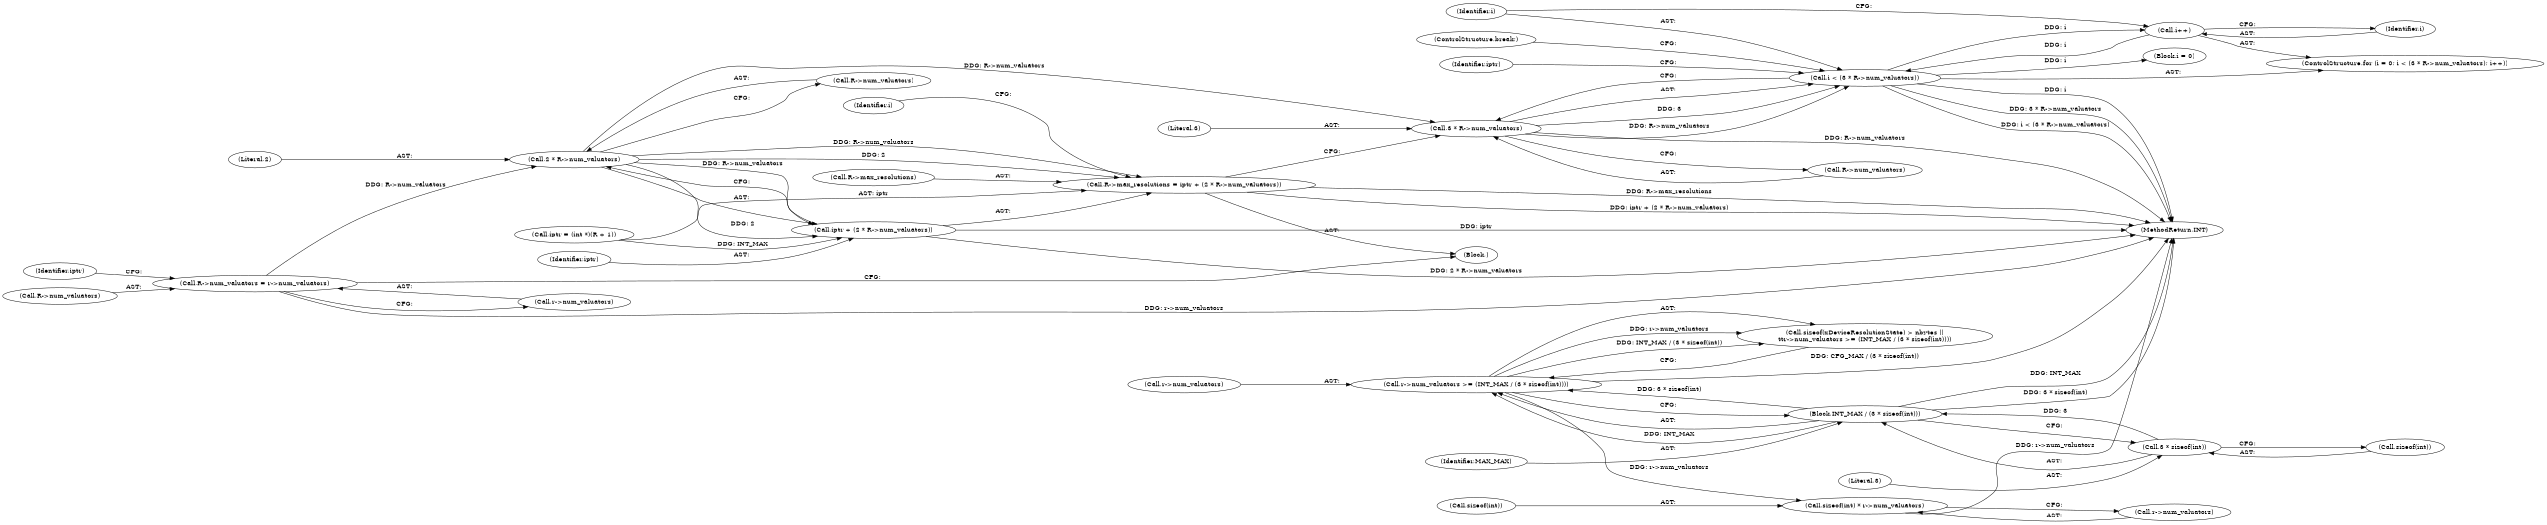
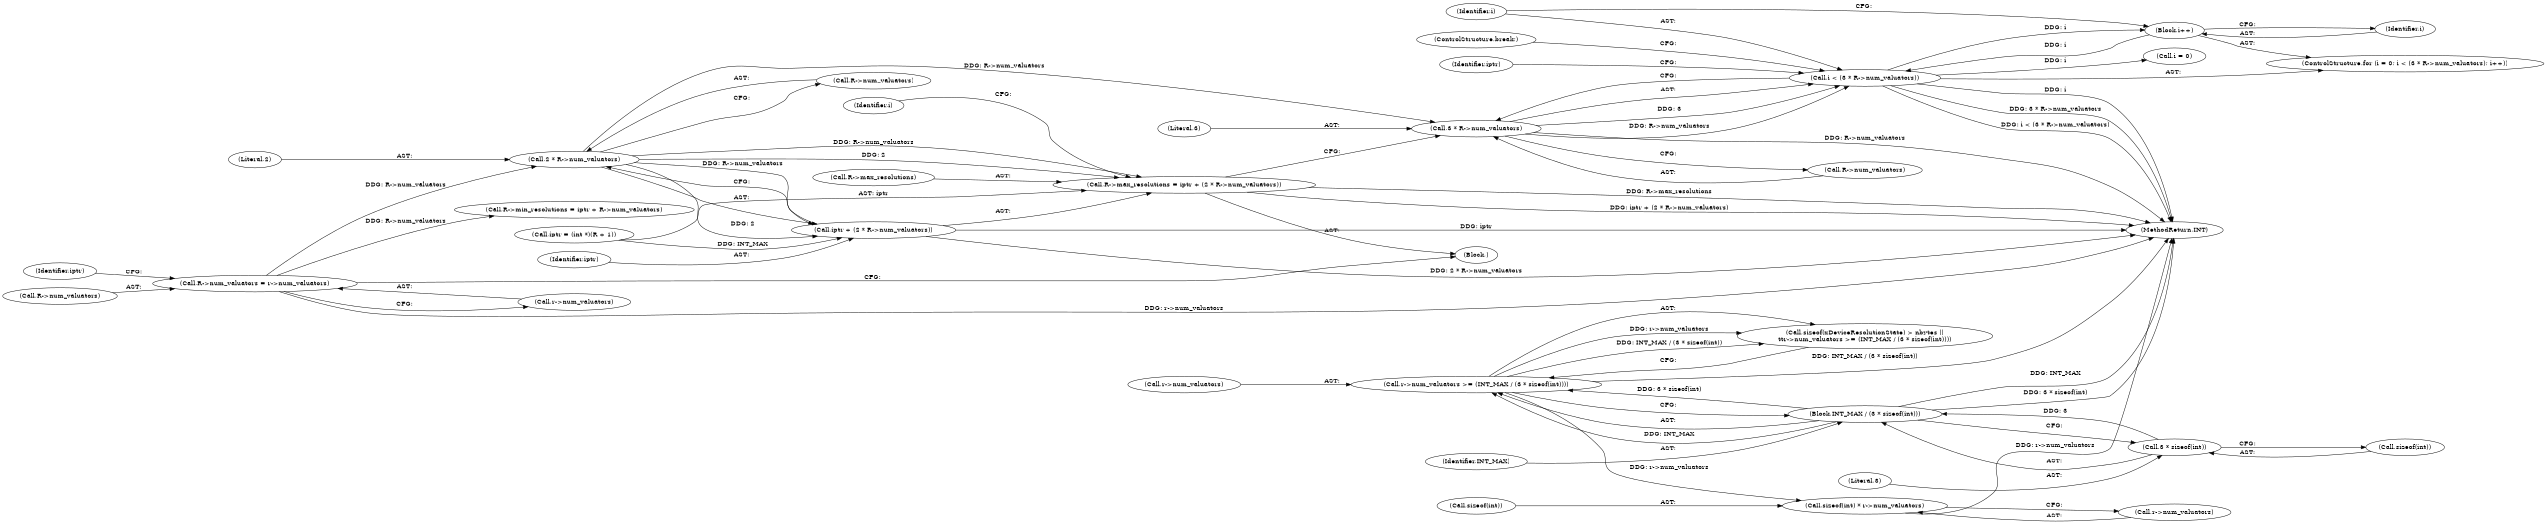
node "(Call,i++)": label "(Call,i++)" -> "(Block,i++)"
node "(Block,i = 0)": label "(Block,i = 0)" -> "(Call,i = 0)"
node "(Call,R->min_resolutions = iptr + R->num_valuators)": added
edge "(Call,r->num_valuators >= (INT_MAX / (3 * sizeof(int))))" -> "(MethodReturn,INT)": label "DDG: CFG_MAX / (3 * sizeof(int))" -> "DDG: INT_MAX / (3 * sizeof(int))"
node "(Identifier,MAX_MAX)": label "(Identifier,MAX_MAX)" -> "(Identifier,INT_MAX)"
